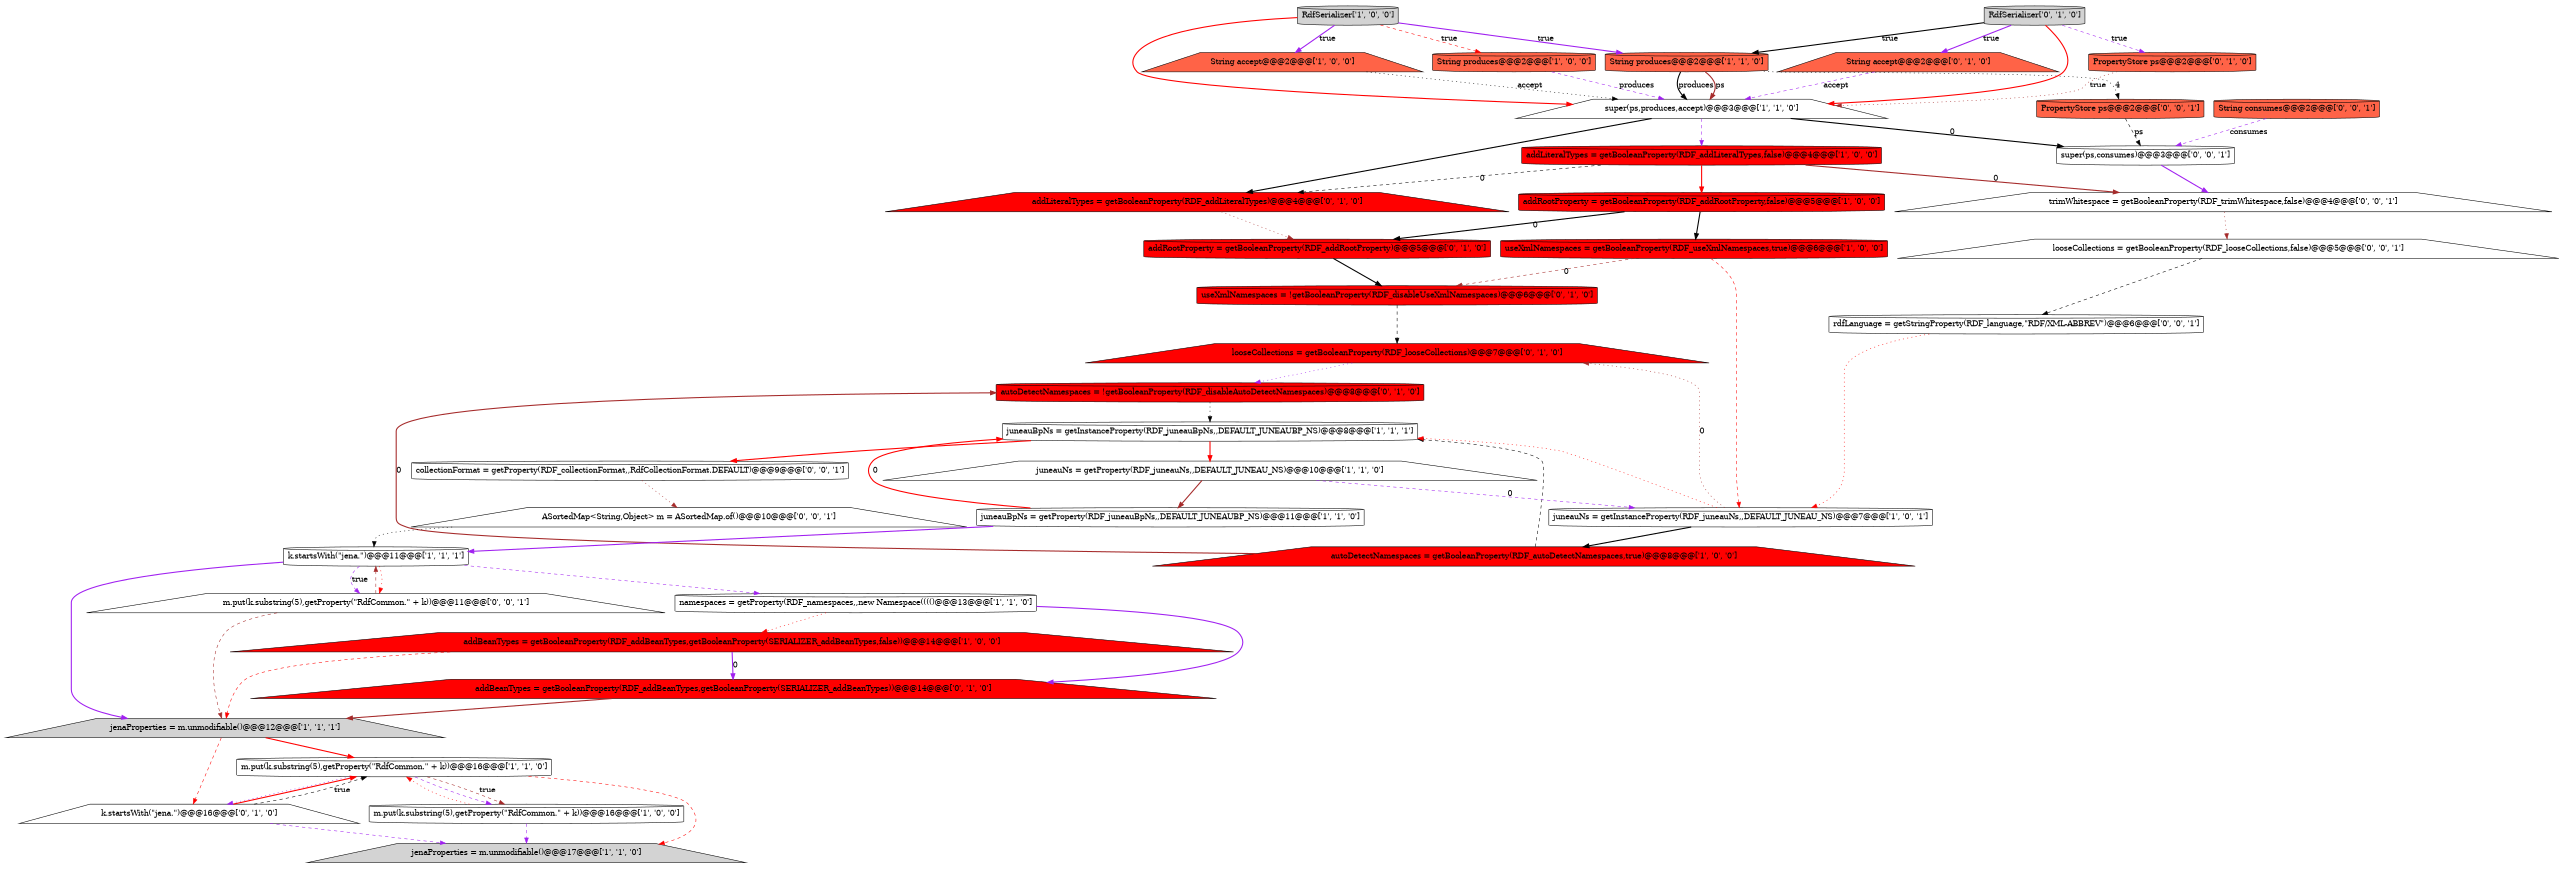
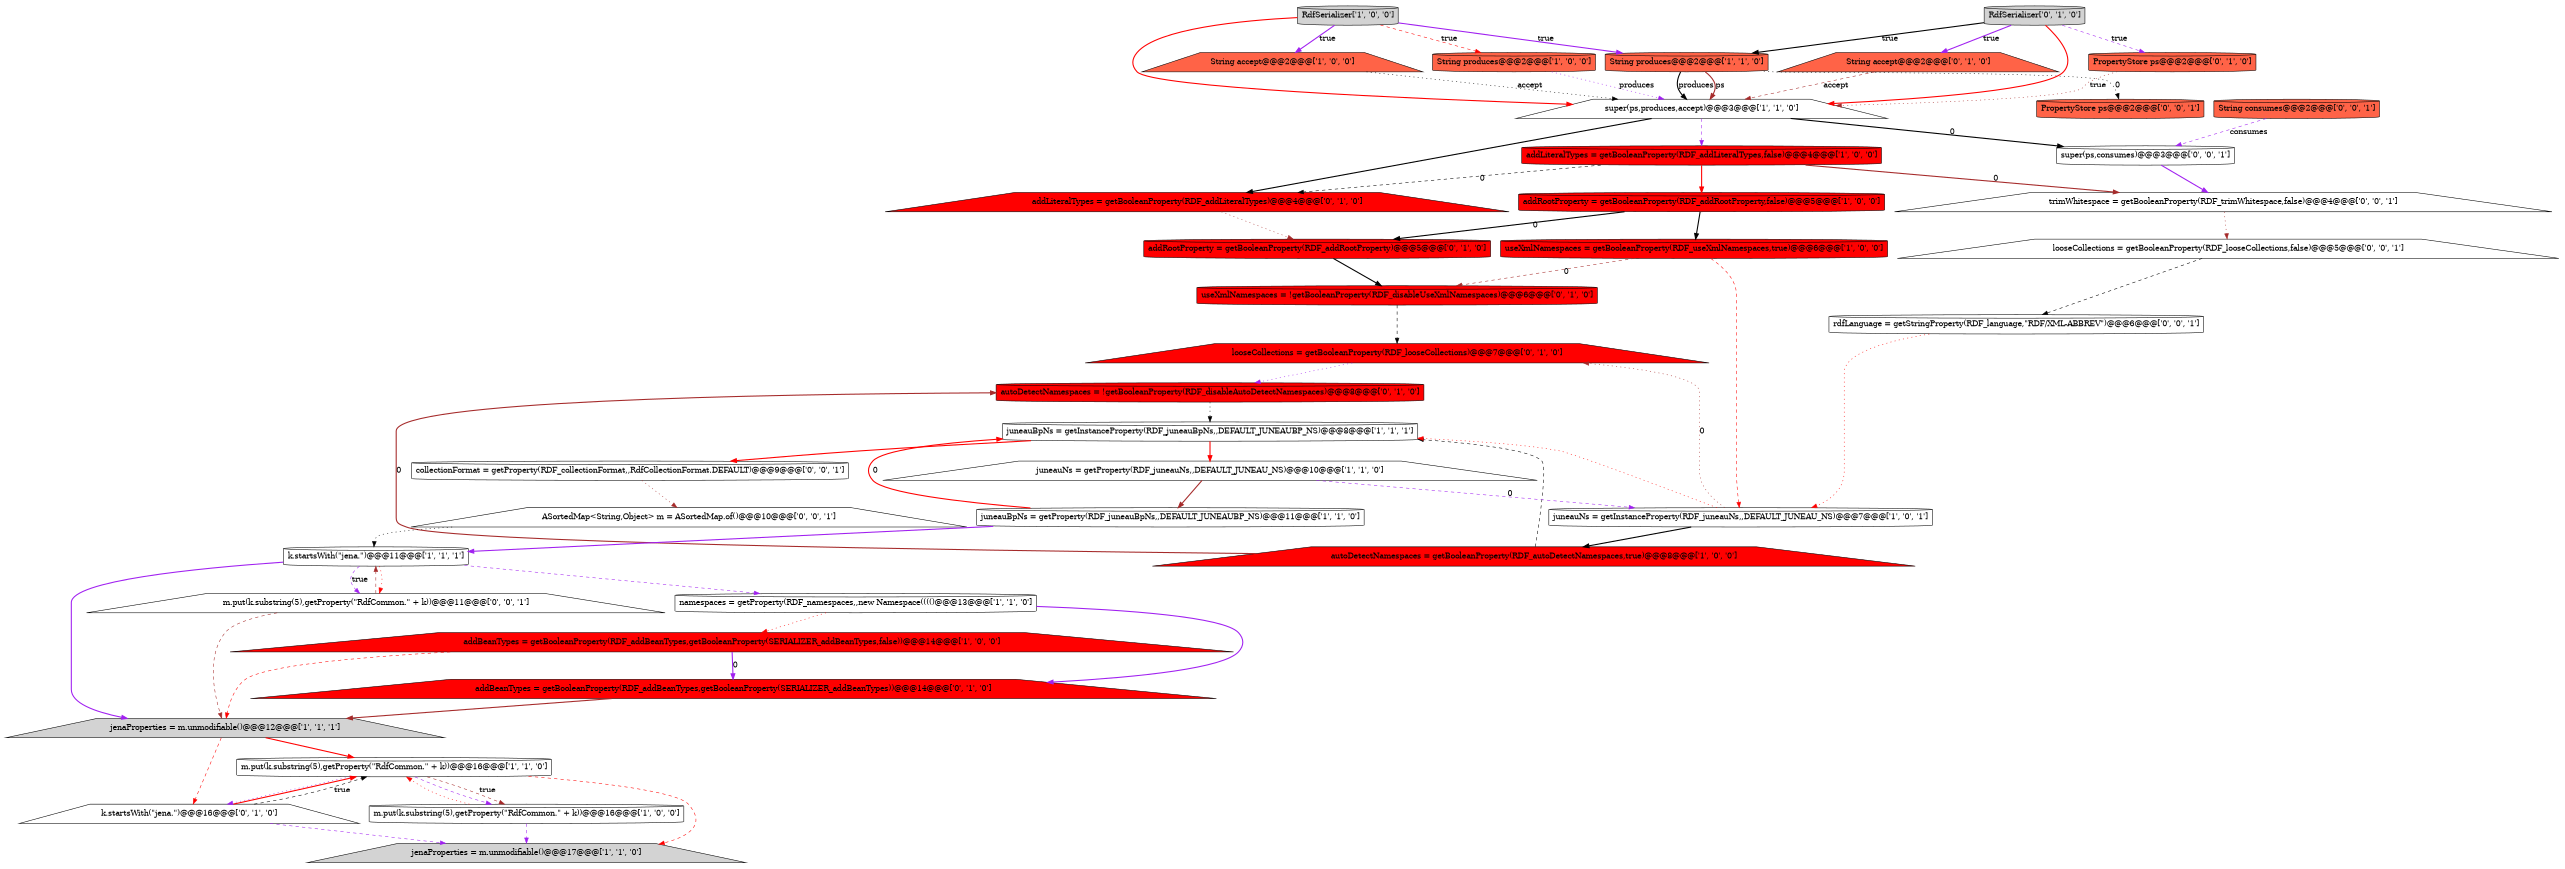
edge "String produces@@@2@@@['1', '0', '0']" -> "super(ps,produces,accept)@@@3@@@['1', '1', '0']": style dashed -> dotted
edge "String accept@@@2@@@['0', '1', '0']" -> "super(ps,produces,accept)@@@3@@@['1', '1', '0']": color purple -> brown
edge "String produces@@@2@@@['1', '1', '0']" -> "PropertyStore ps@@@2@@@['0', '0', '1']": label "4" -> "0"
edge "PropertyStore ps@@@2@@@['0', '0', '1']" -> "super(ps,consumes)@@@3@@@['0', '0', '1']": removed, label "ps"
